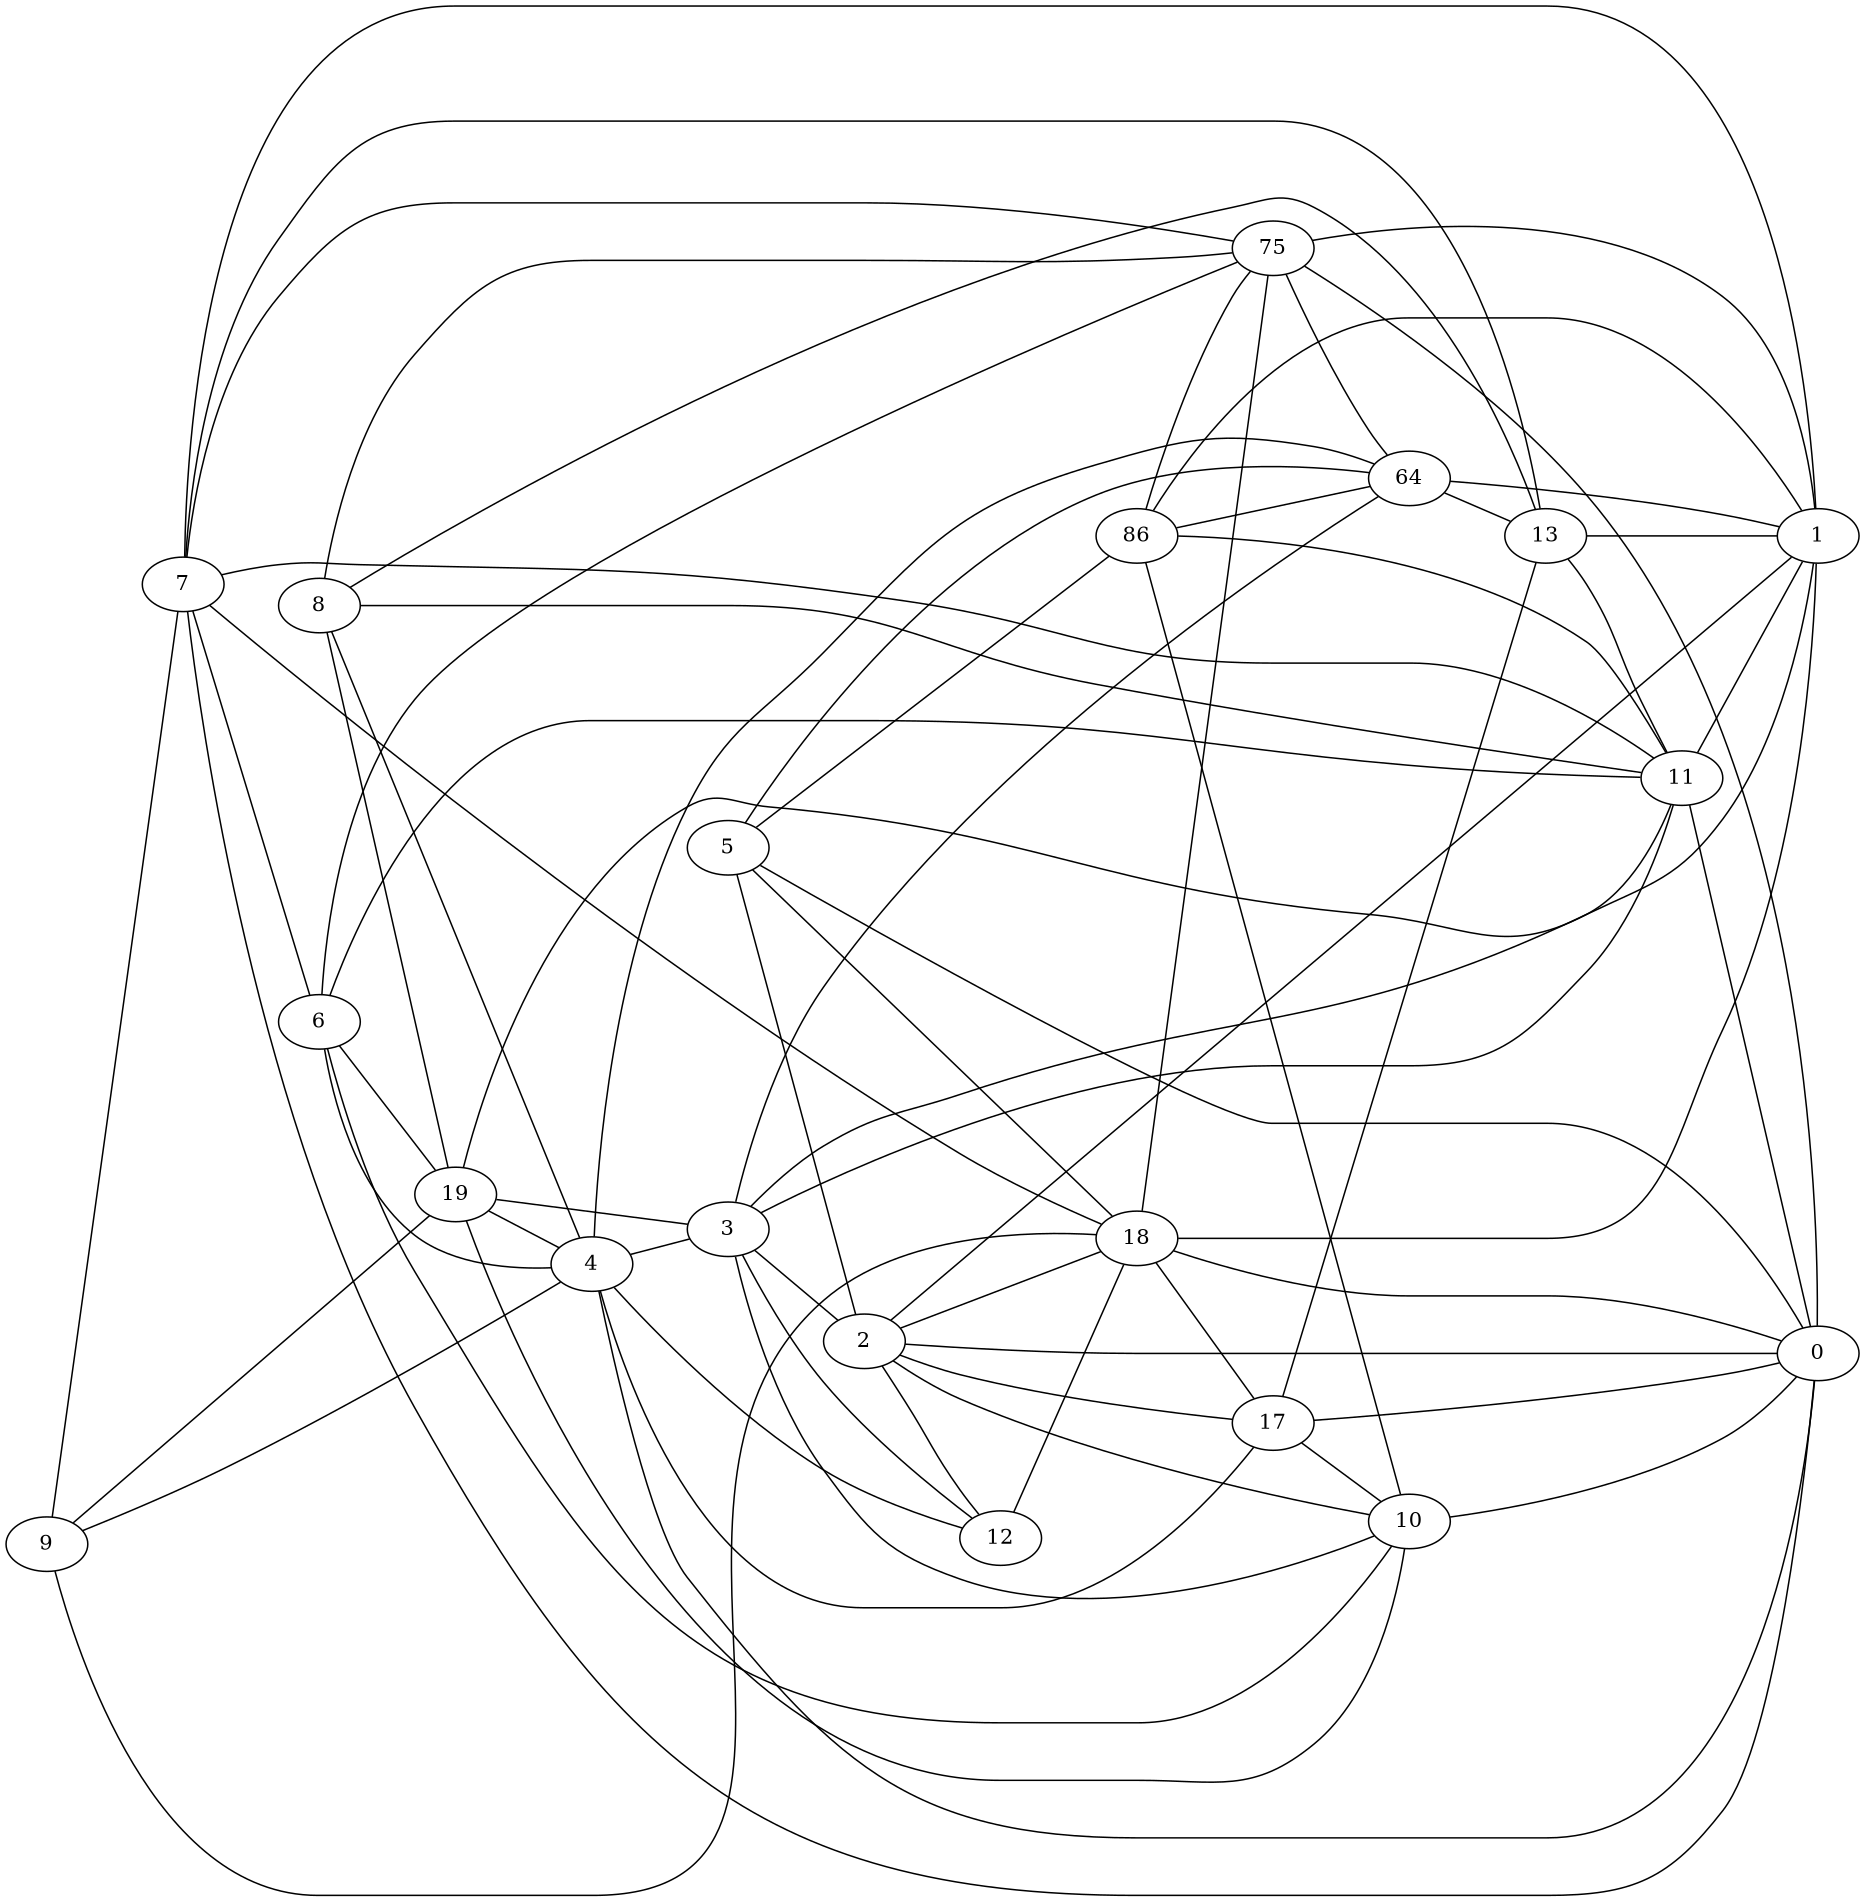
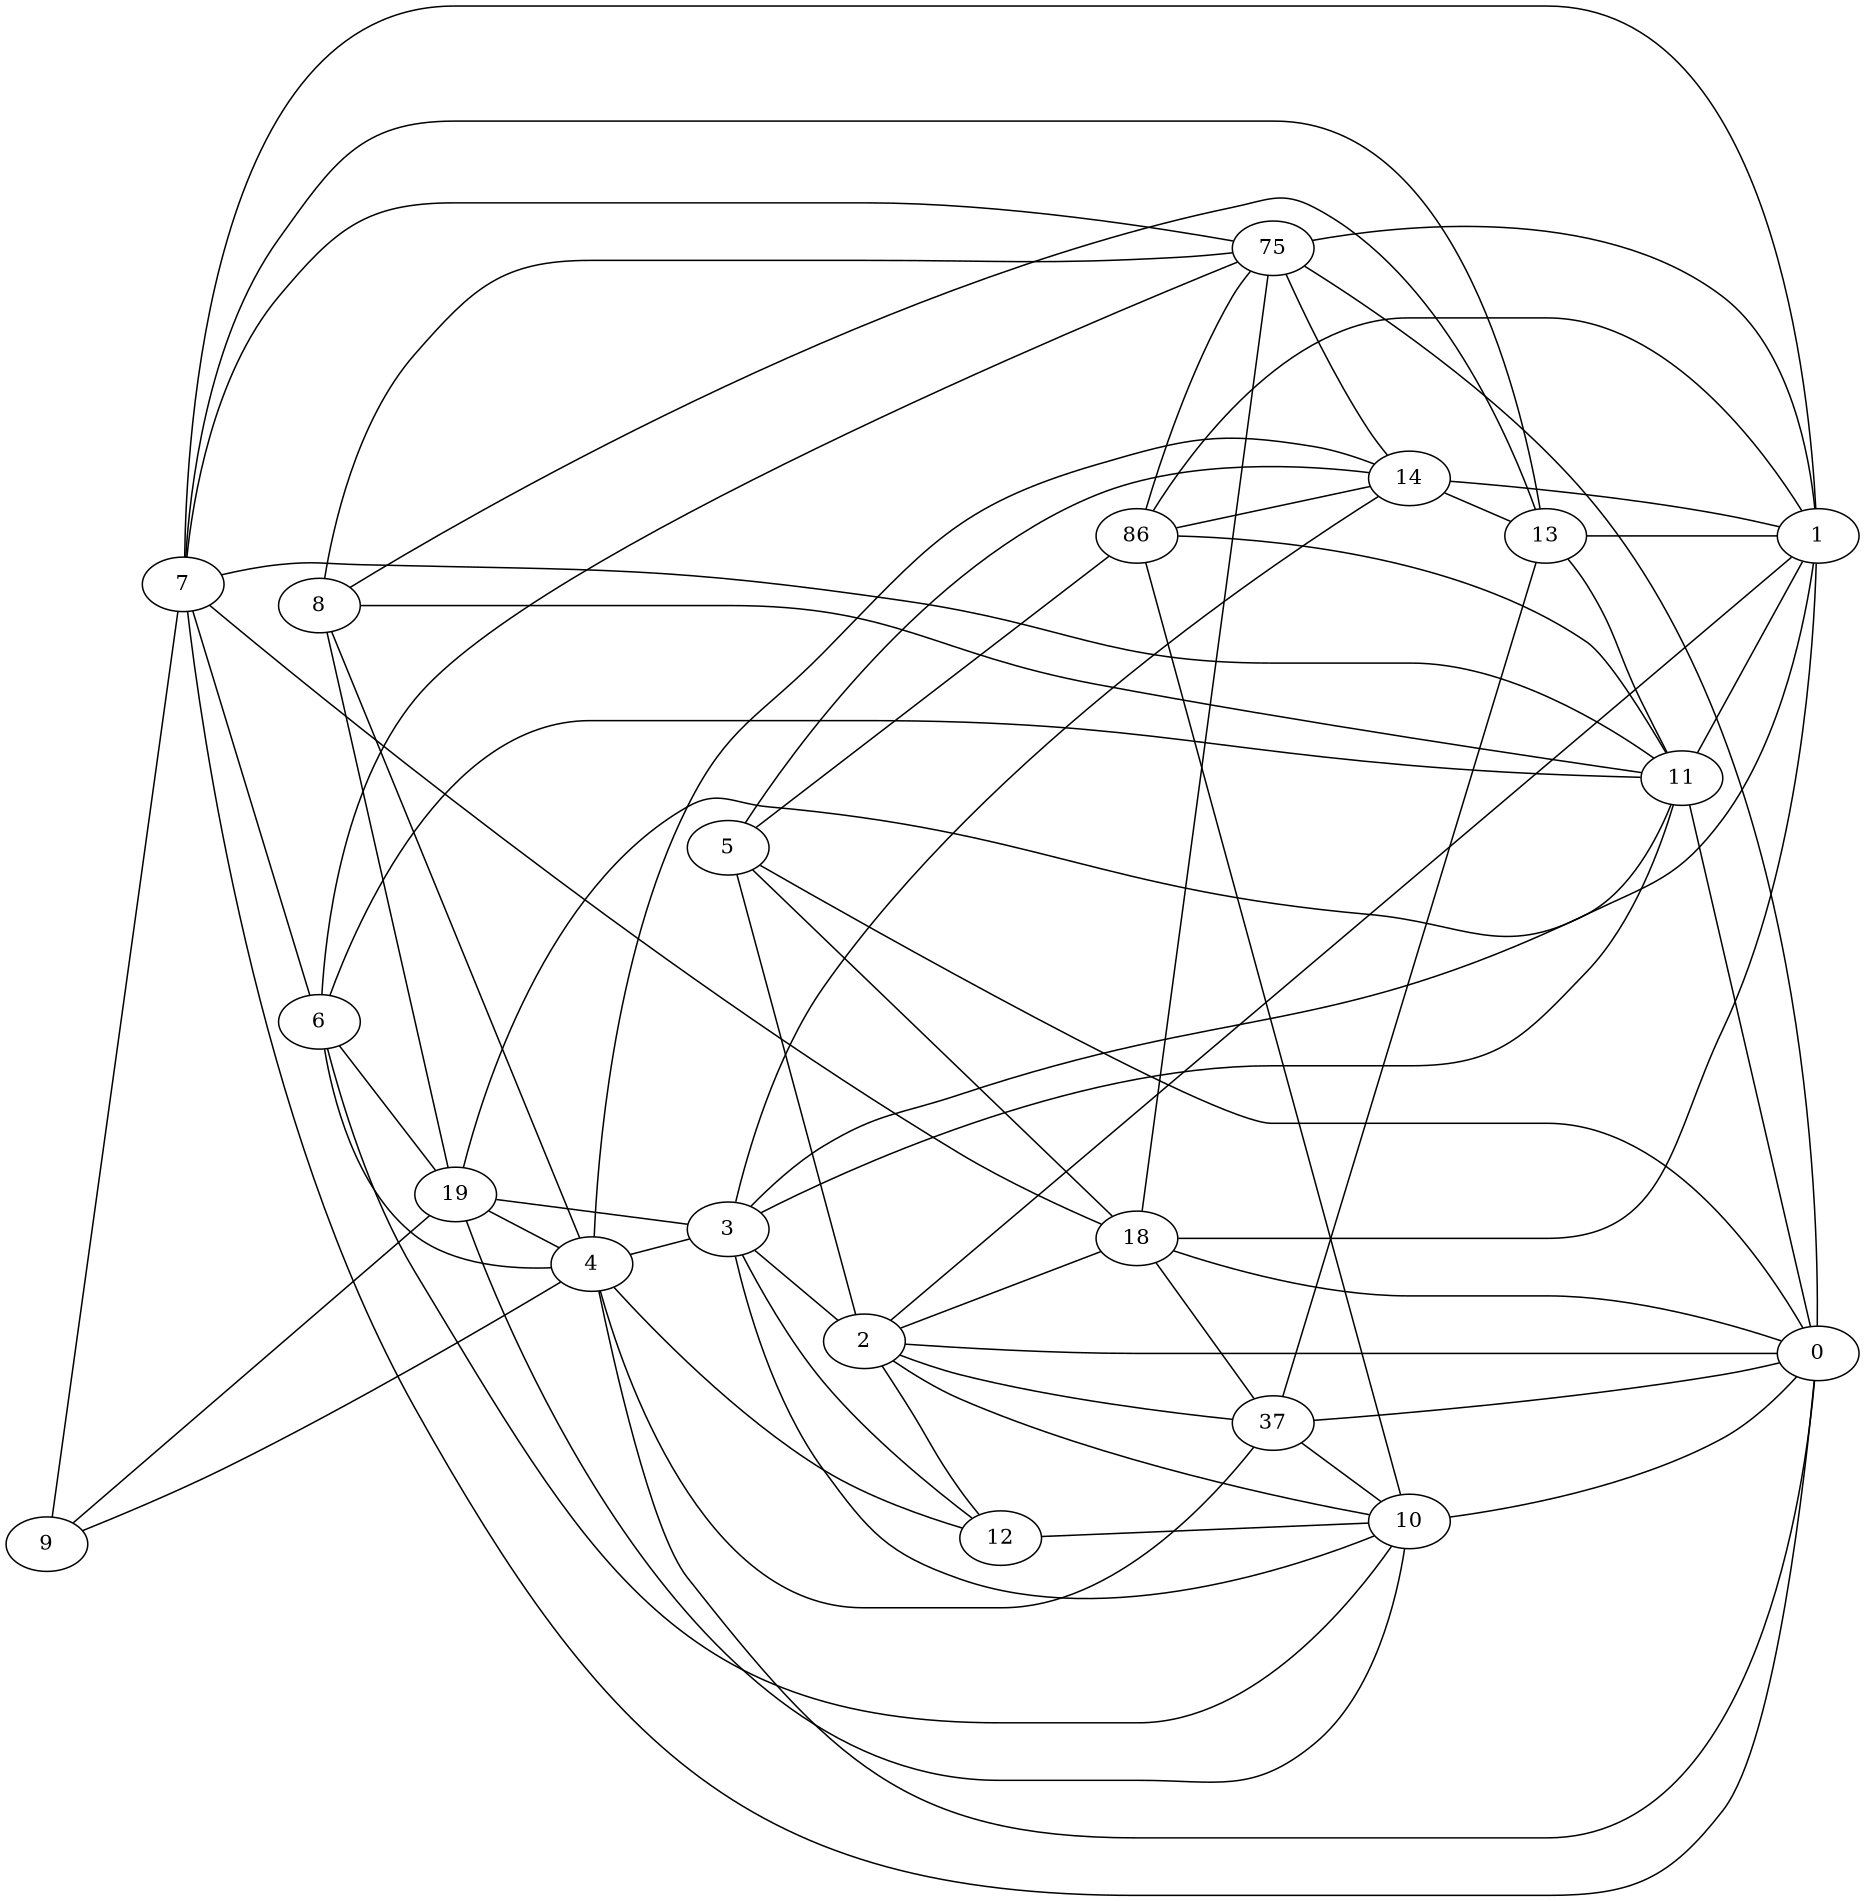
node "64": label "64" -> "14"
edge "18" -- "12": now "10" -- "12"
node "17": label "17" -> "37"
edge "18" -- "9": removed
